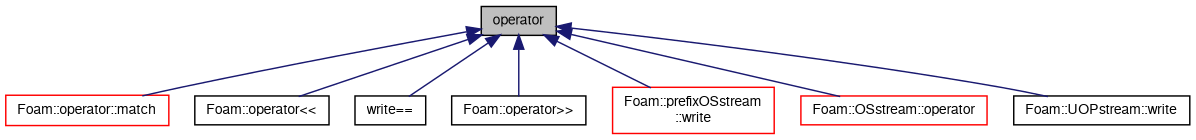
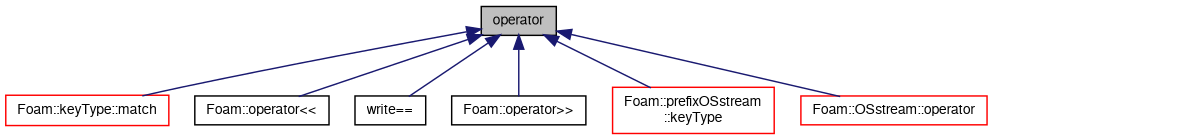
node "Foam::operator::match": label "Foam::operator::match" -> "Foam::keyType::match"
node "Foam::prefixOSstream ::write": label "Foam::prefixOSstream ::write" -> "Foam::prefixOSstream ::keyType"
node "Foam::UOPstream::write": removed
